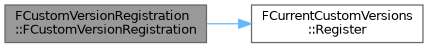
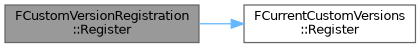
node "FCustomVersionRegistration ::FCustomVersionRegistration": label "FCustomVersionRegistration ::FCustomVersionRegistration" -> "FCustomVersionRegistration ::Register"
